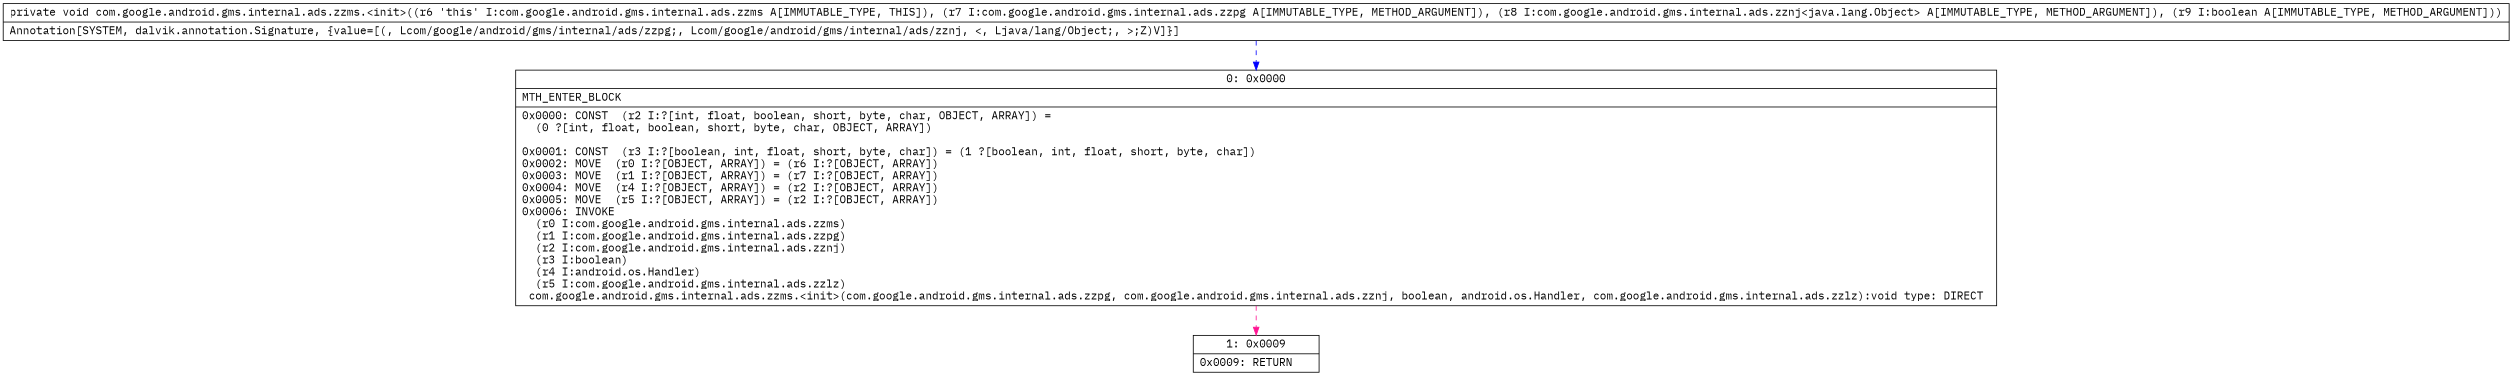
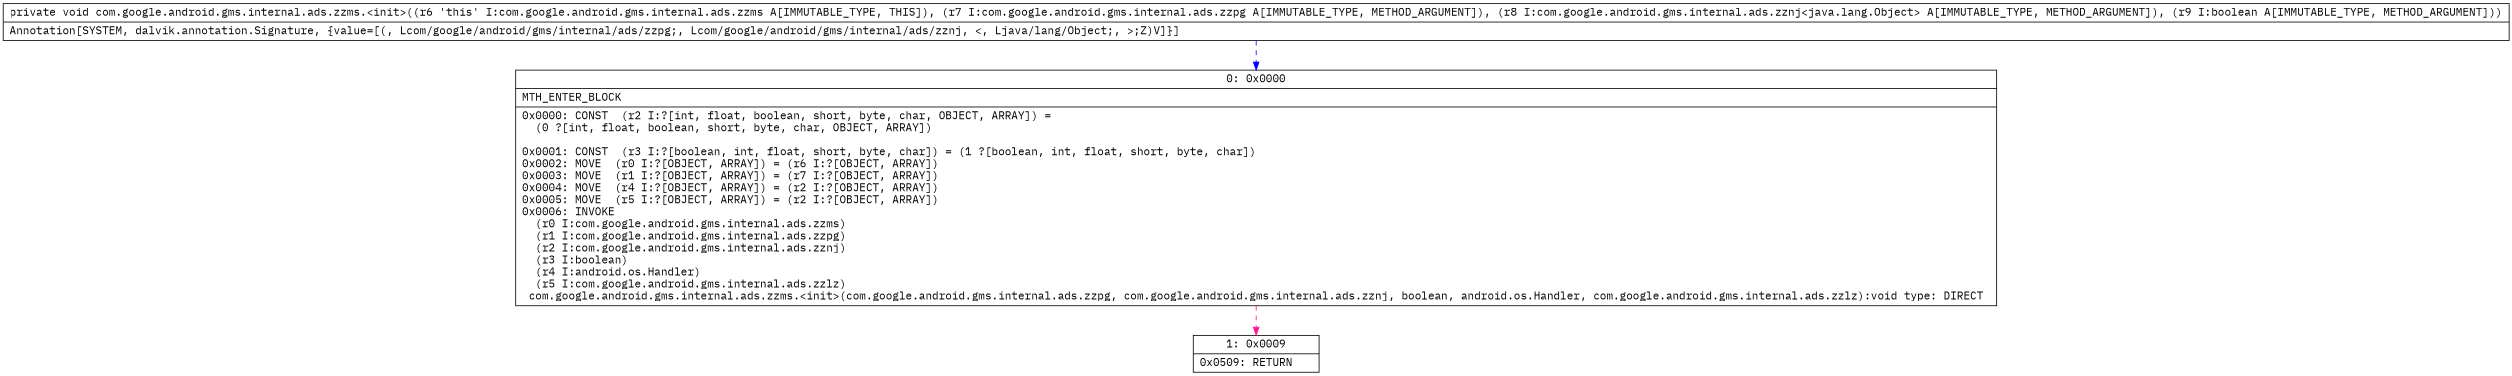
node "1: 0x0009": text "0x0009: RETURN" -> "0x0509: RETURN"
